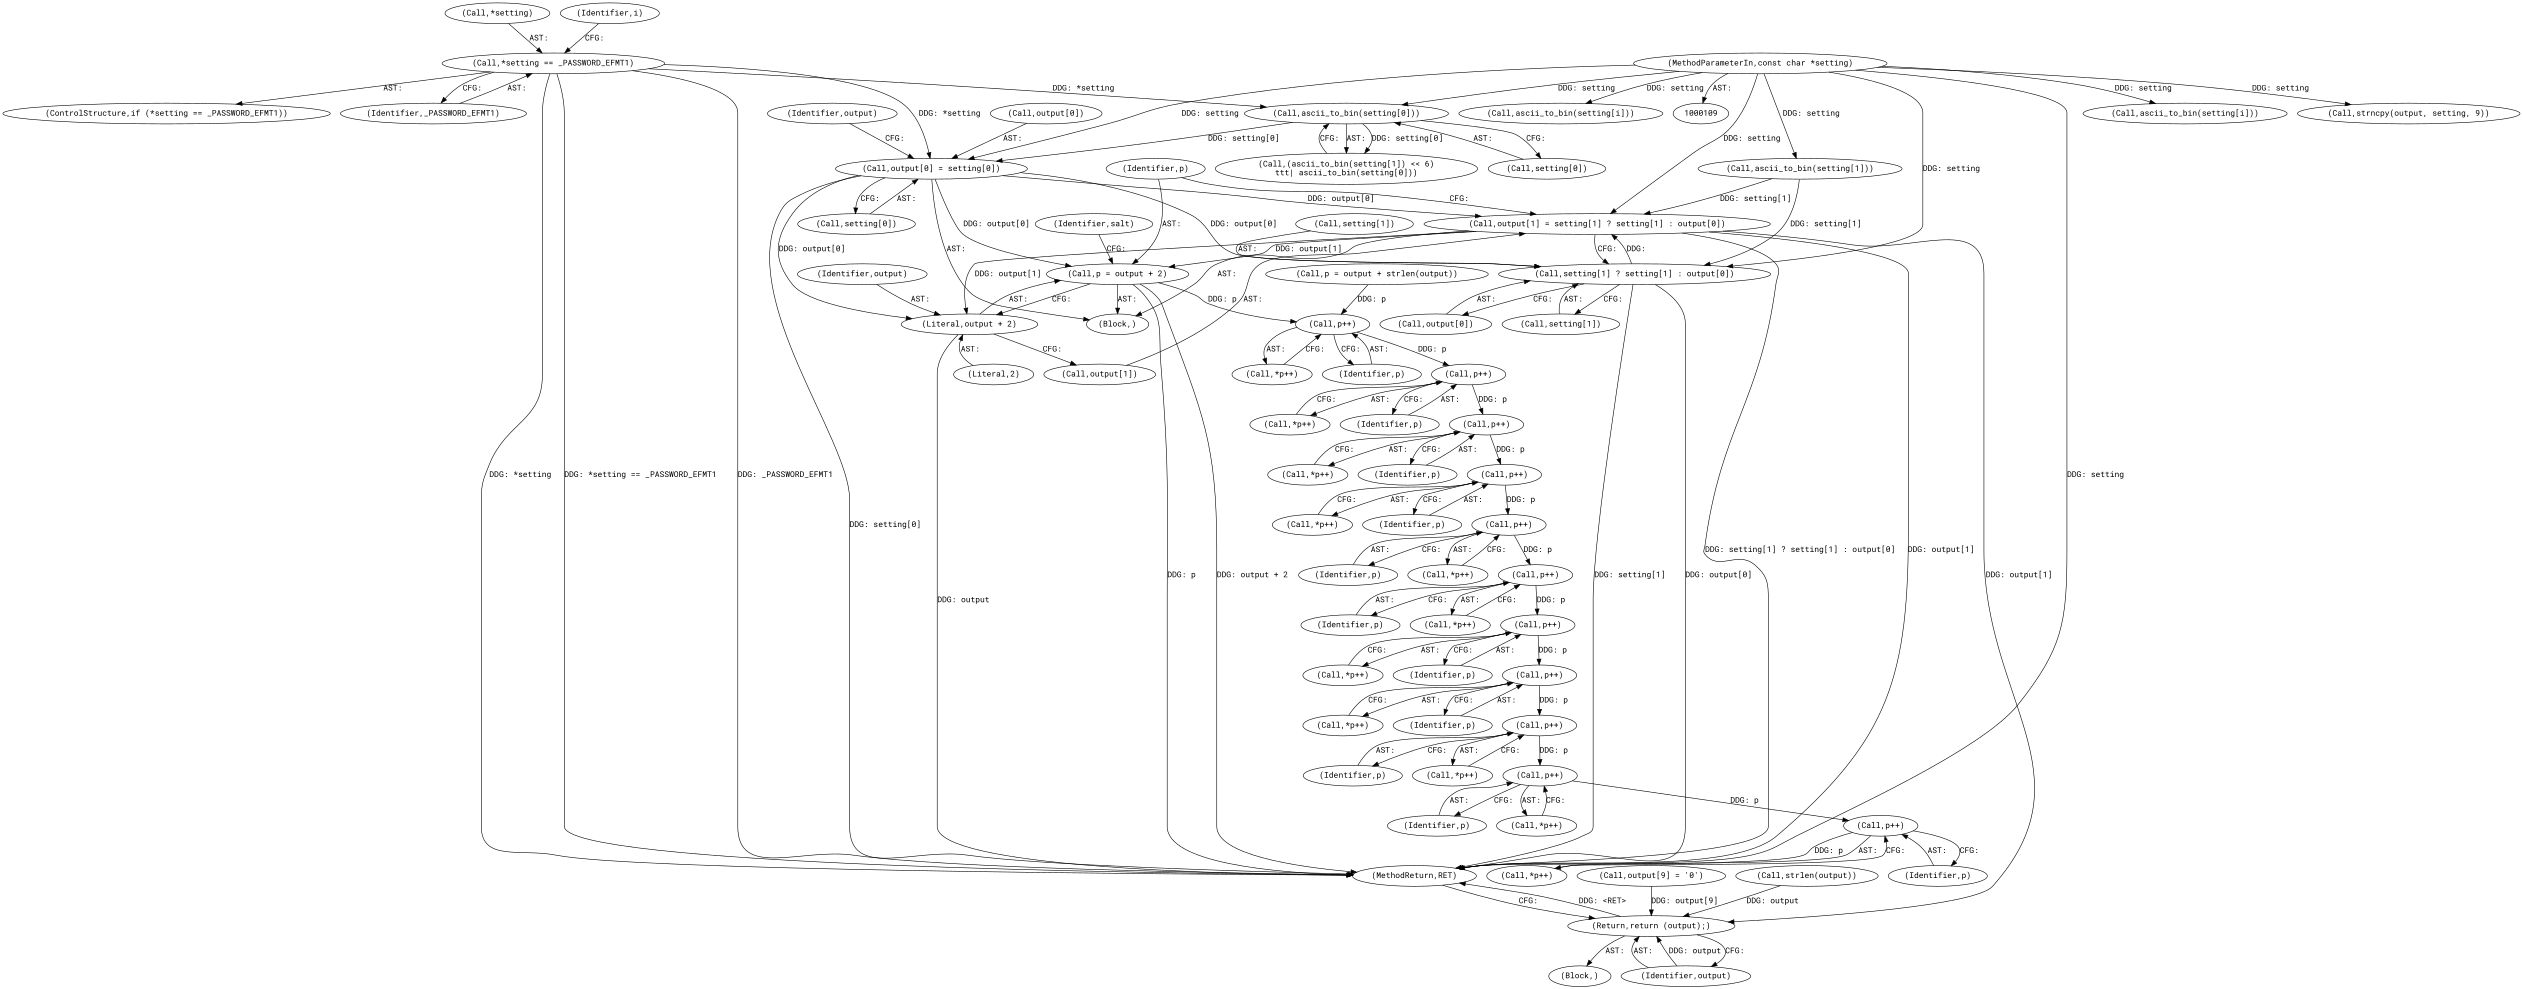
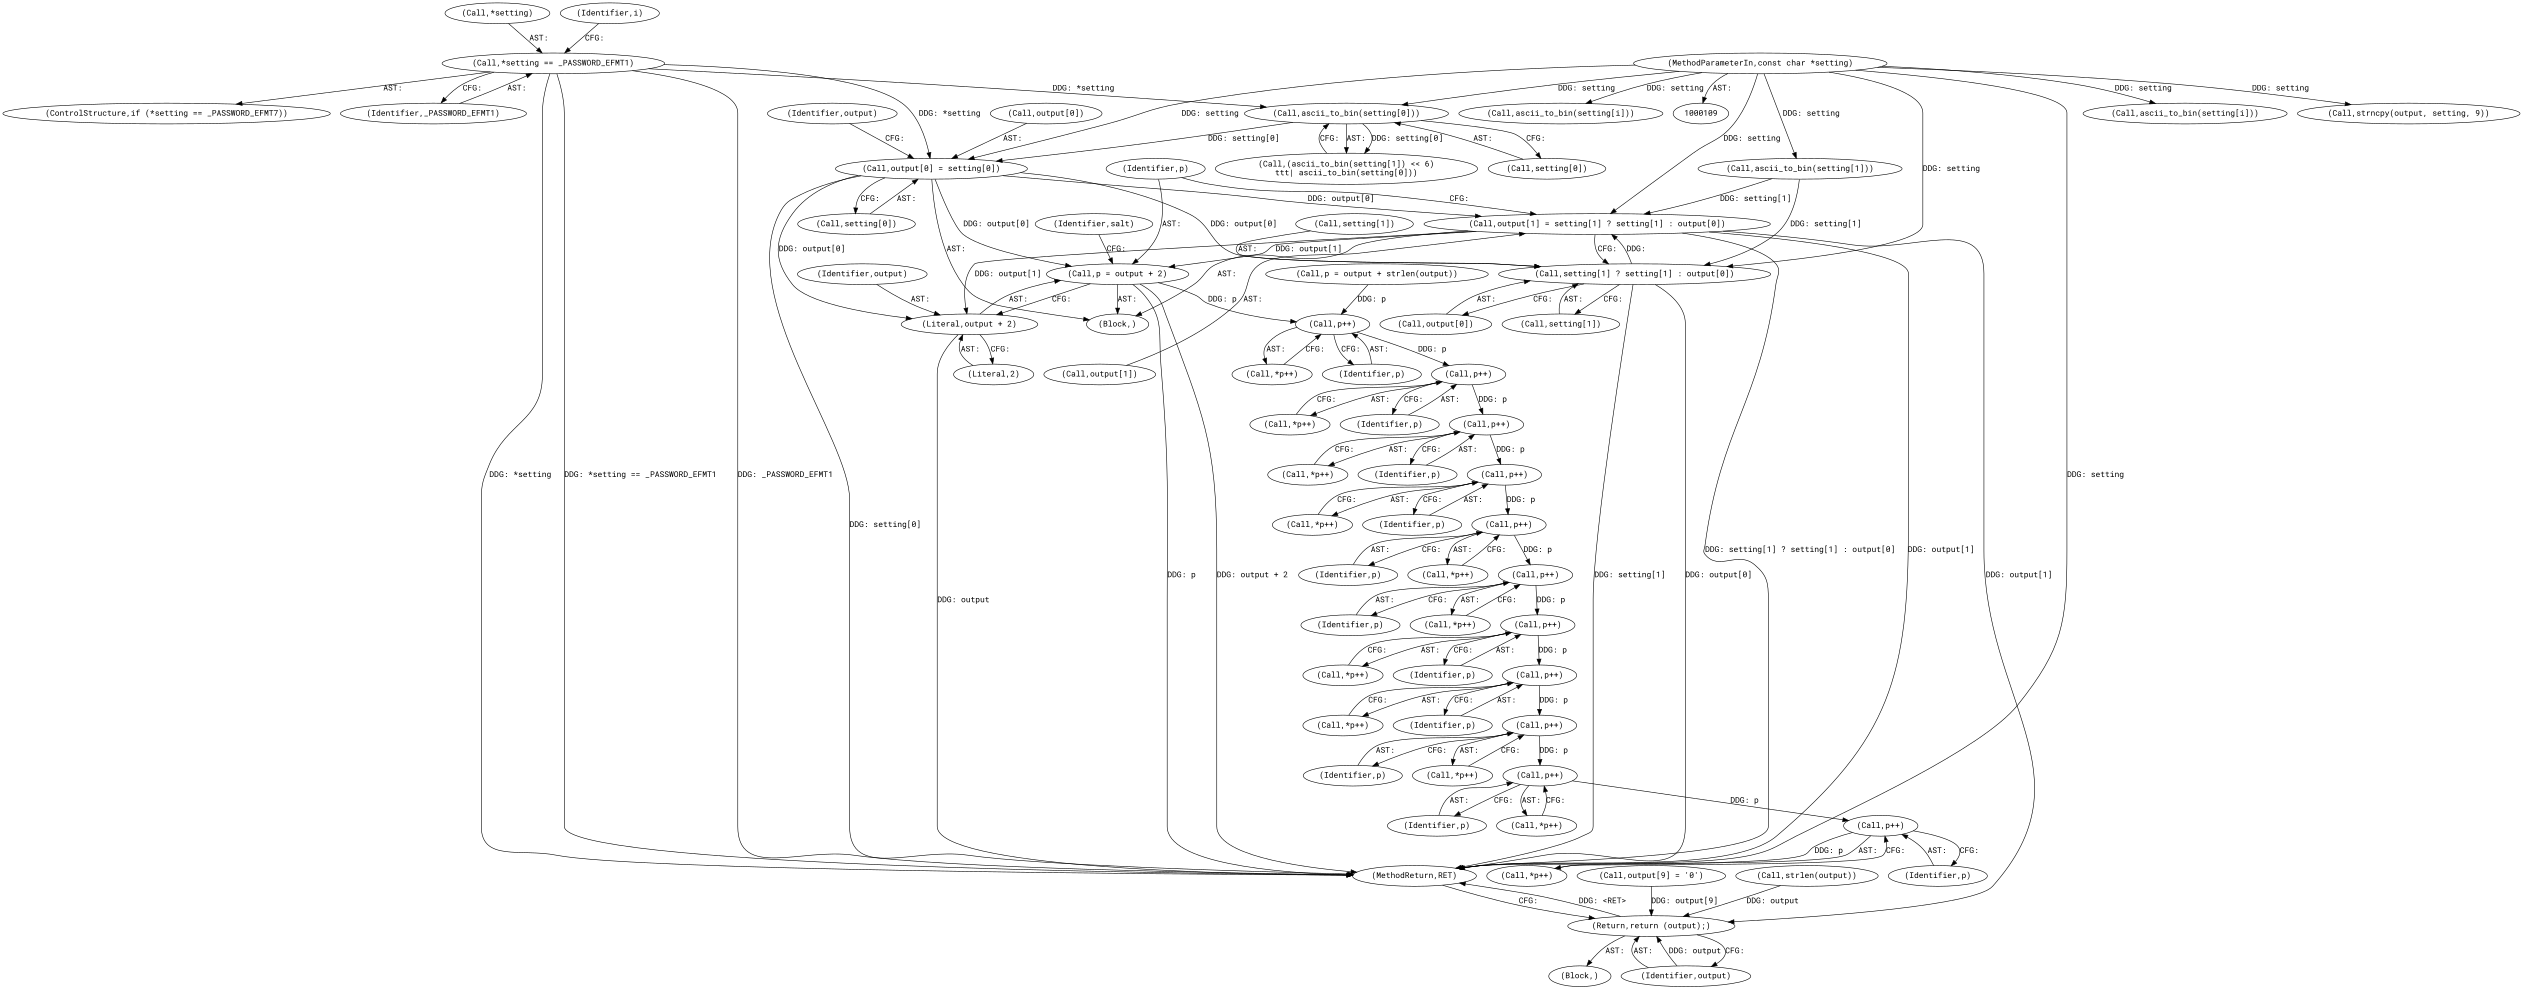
node "(ControlStructure,if (*setting == _PASSWORD_EFMT1))": label "(ControlStructure,if (*setting == _PASSWORD_EFMT1))" -> "(ControlStructure,if (*setting == _PASSWORD_EFMT7))"
edge "(Literal,output + 2)" -> "(Call,output[1])": now "(Literal,output + 2)" -> "(Literal,2)"
